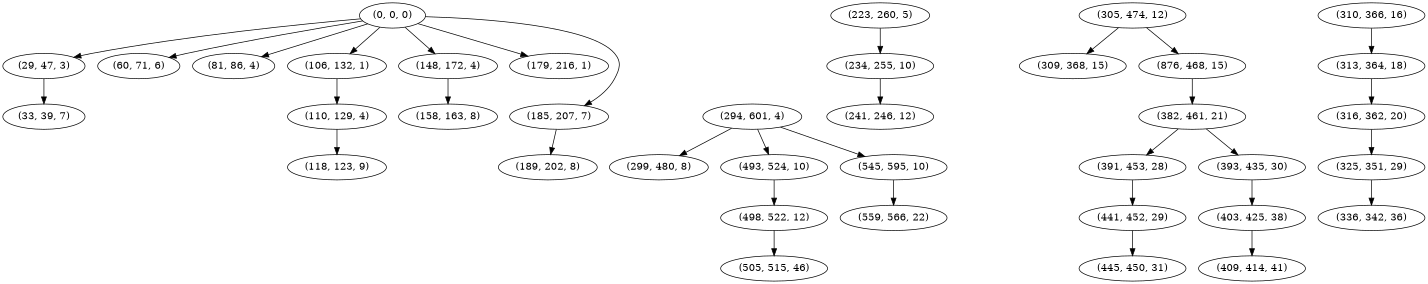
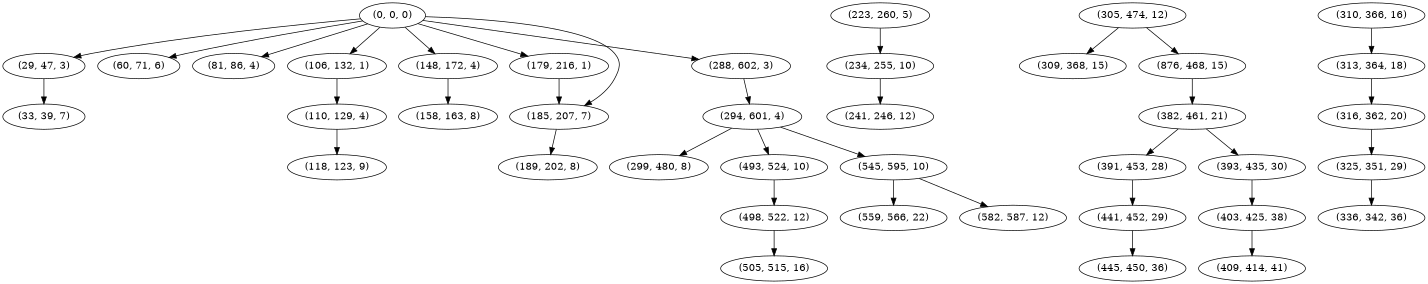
node "(288, 602, 3)": added
edge "(179, 216, 1)" -> "(185, 207, 7)": added
node "(582, 587, 12)": added
node "(505, 515, 46)": label "(505, 515, 46)" -> "(505, 515, 16)"
node "(445, 450, 31)": label "(445, 450, 31)" -> "(445, 450, 36)"
